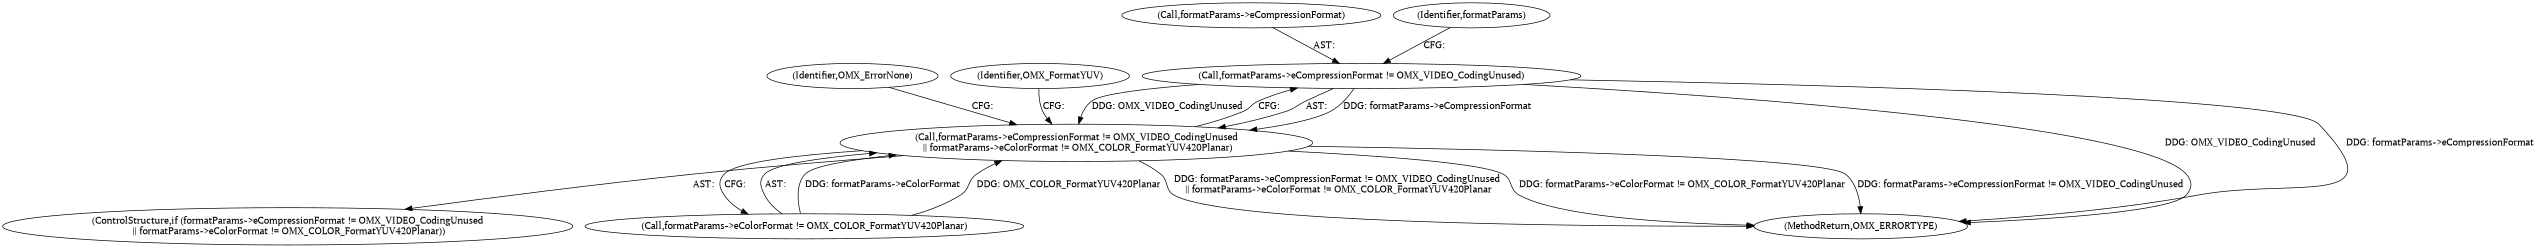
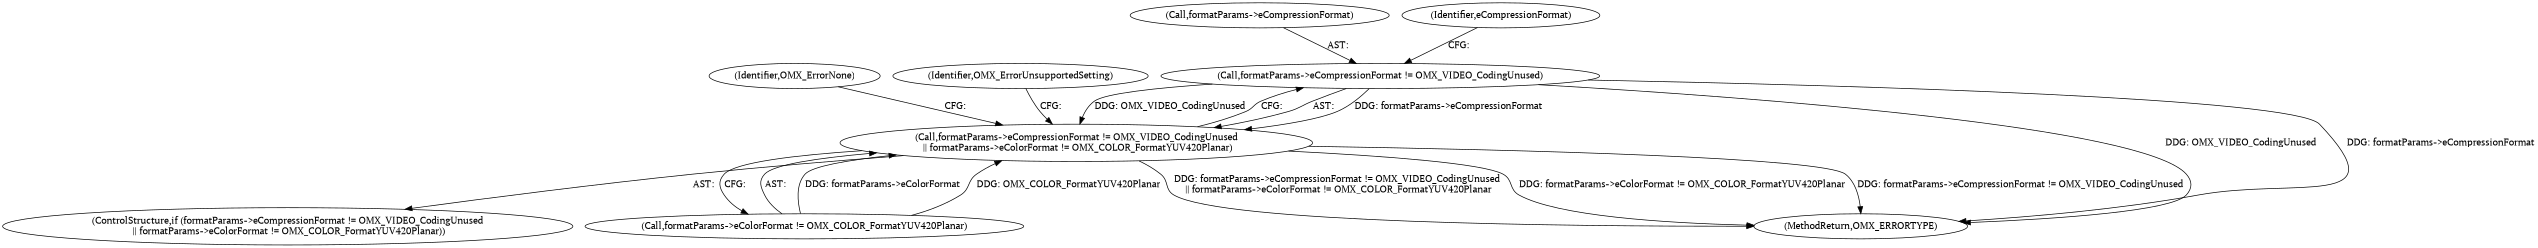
node "(Identifier,formatParams)": label "(Identifier,formatParams)" -> "(Identifier,eCompressionFormat)"
node "(Identifier,OMX_FormatYUV)": label "(Identifier,OMX_FormatYUV)" -> "(Identifier,OMX_ErrorUnsupportedSetting)"
